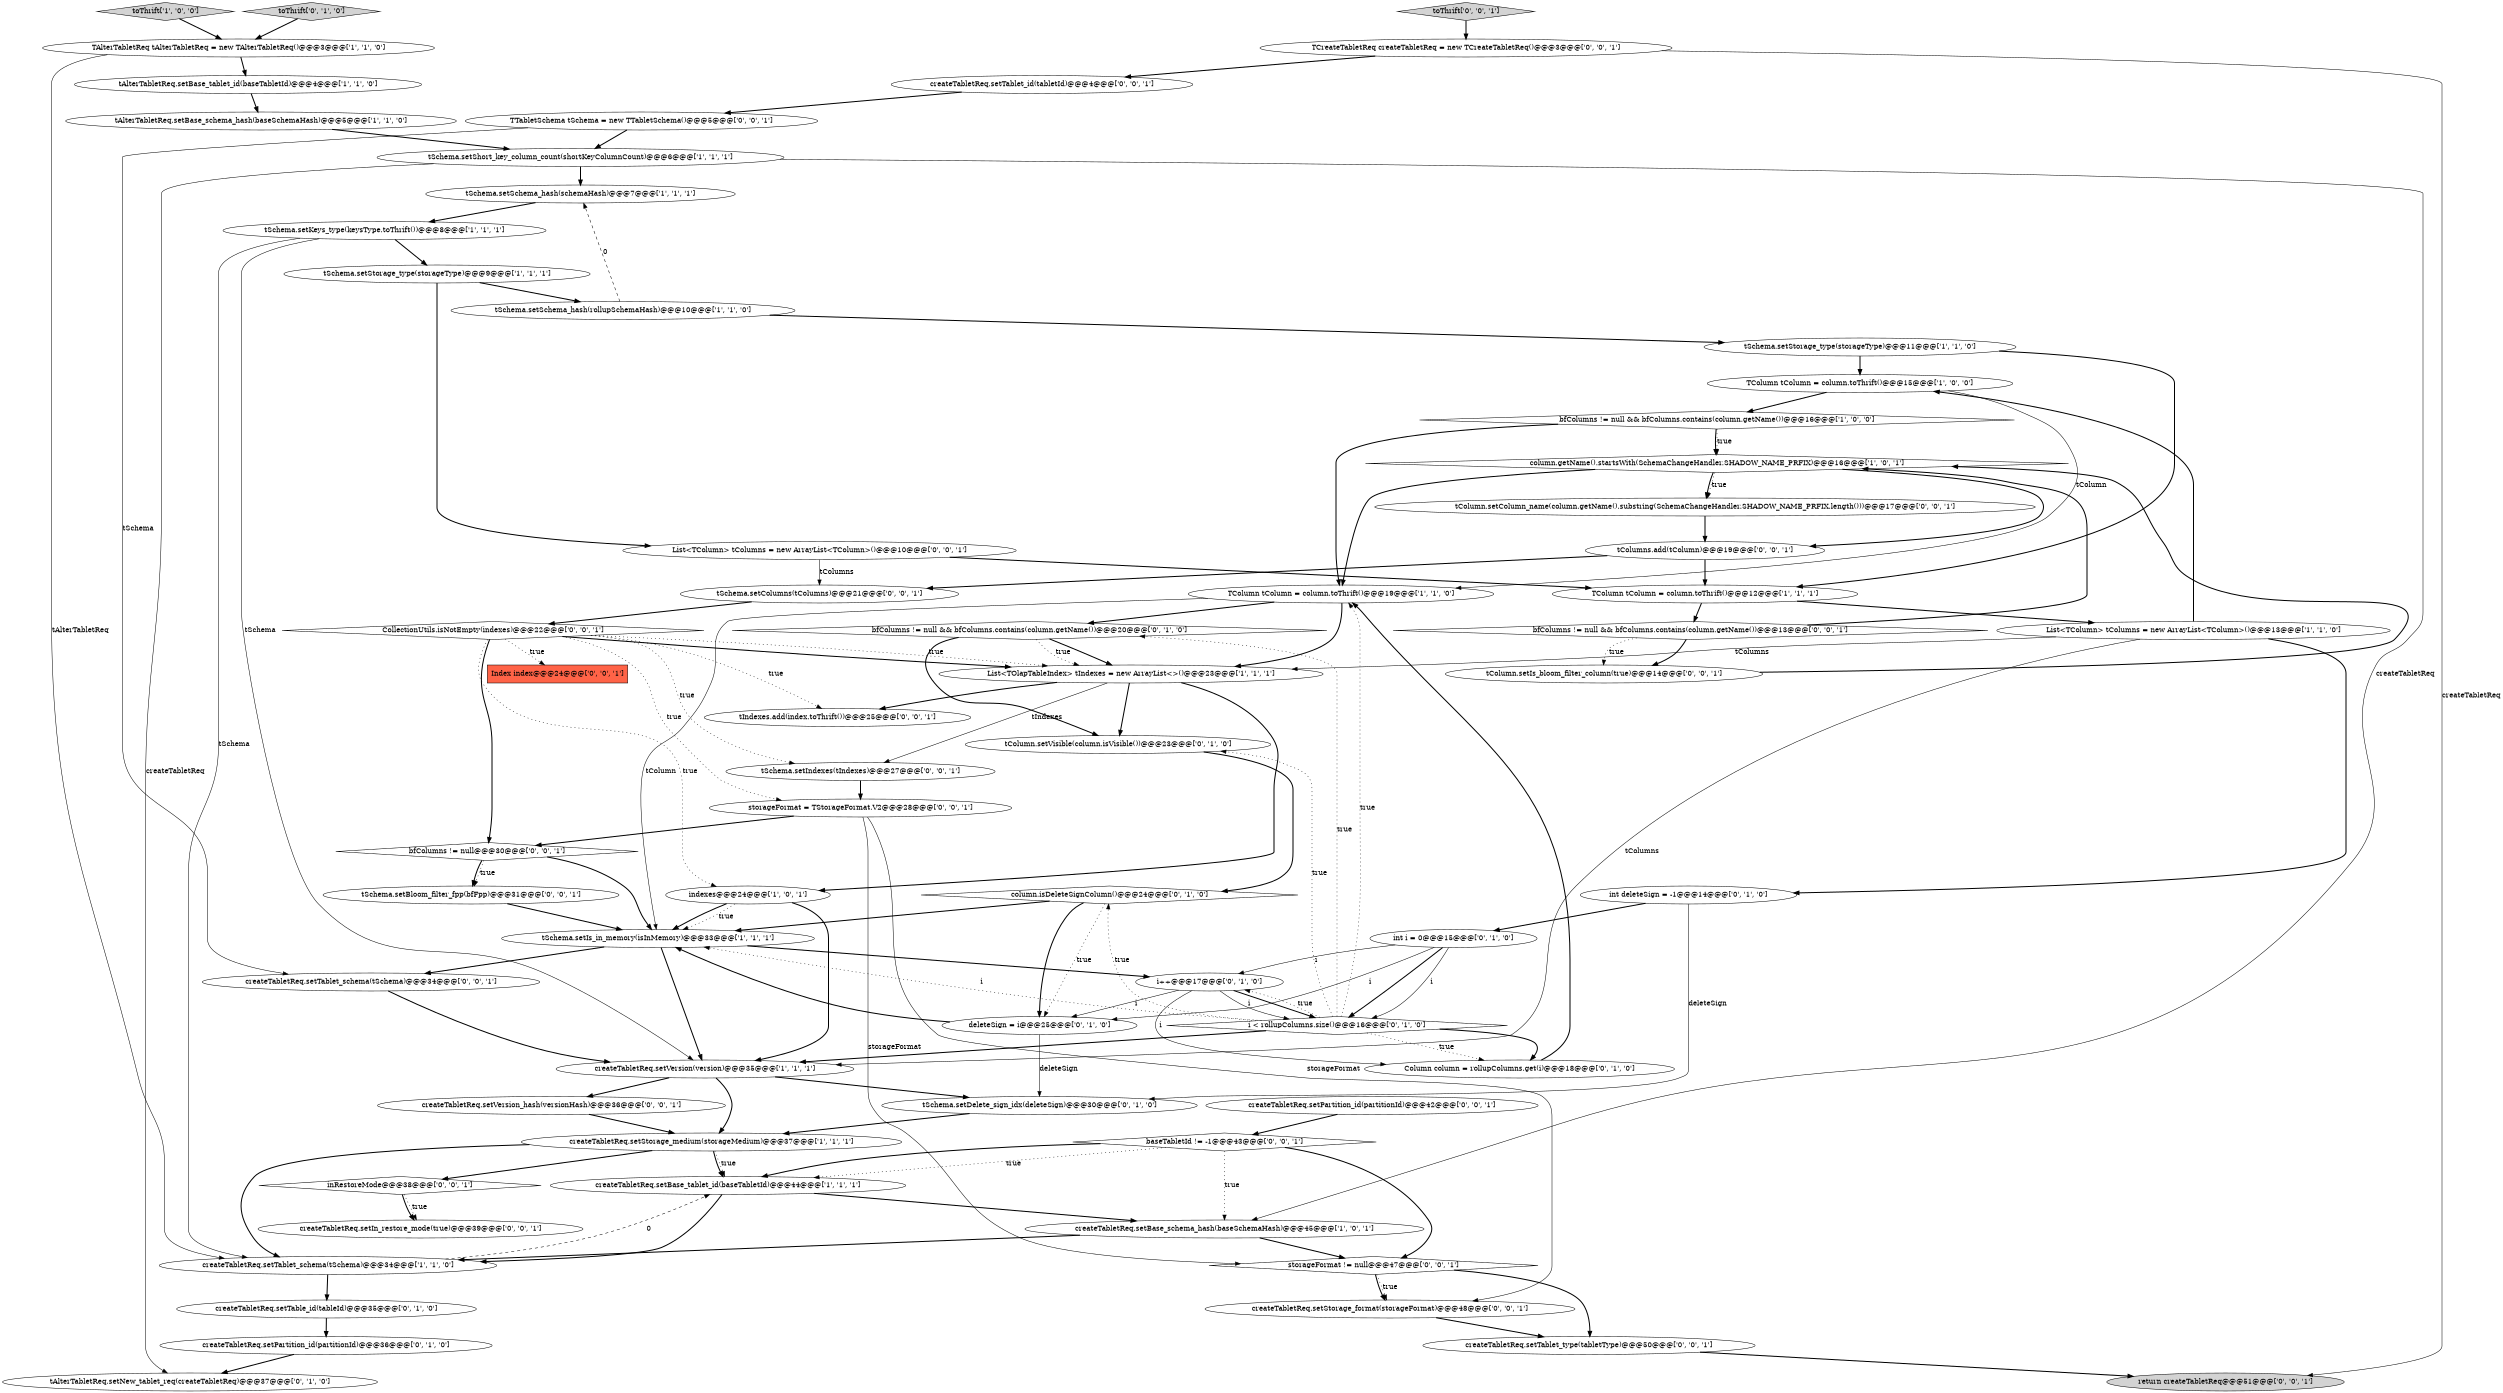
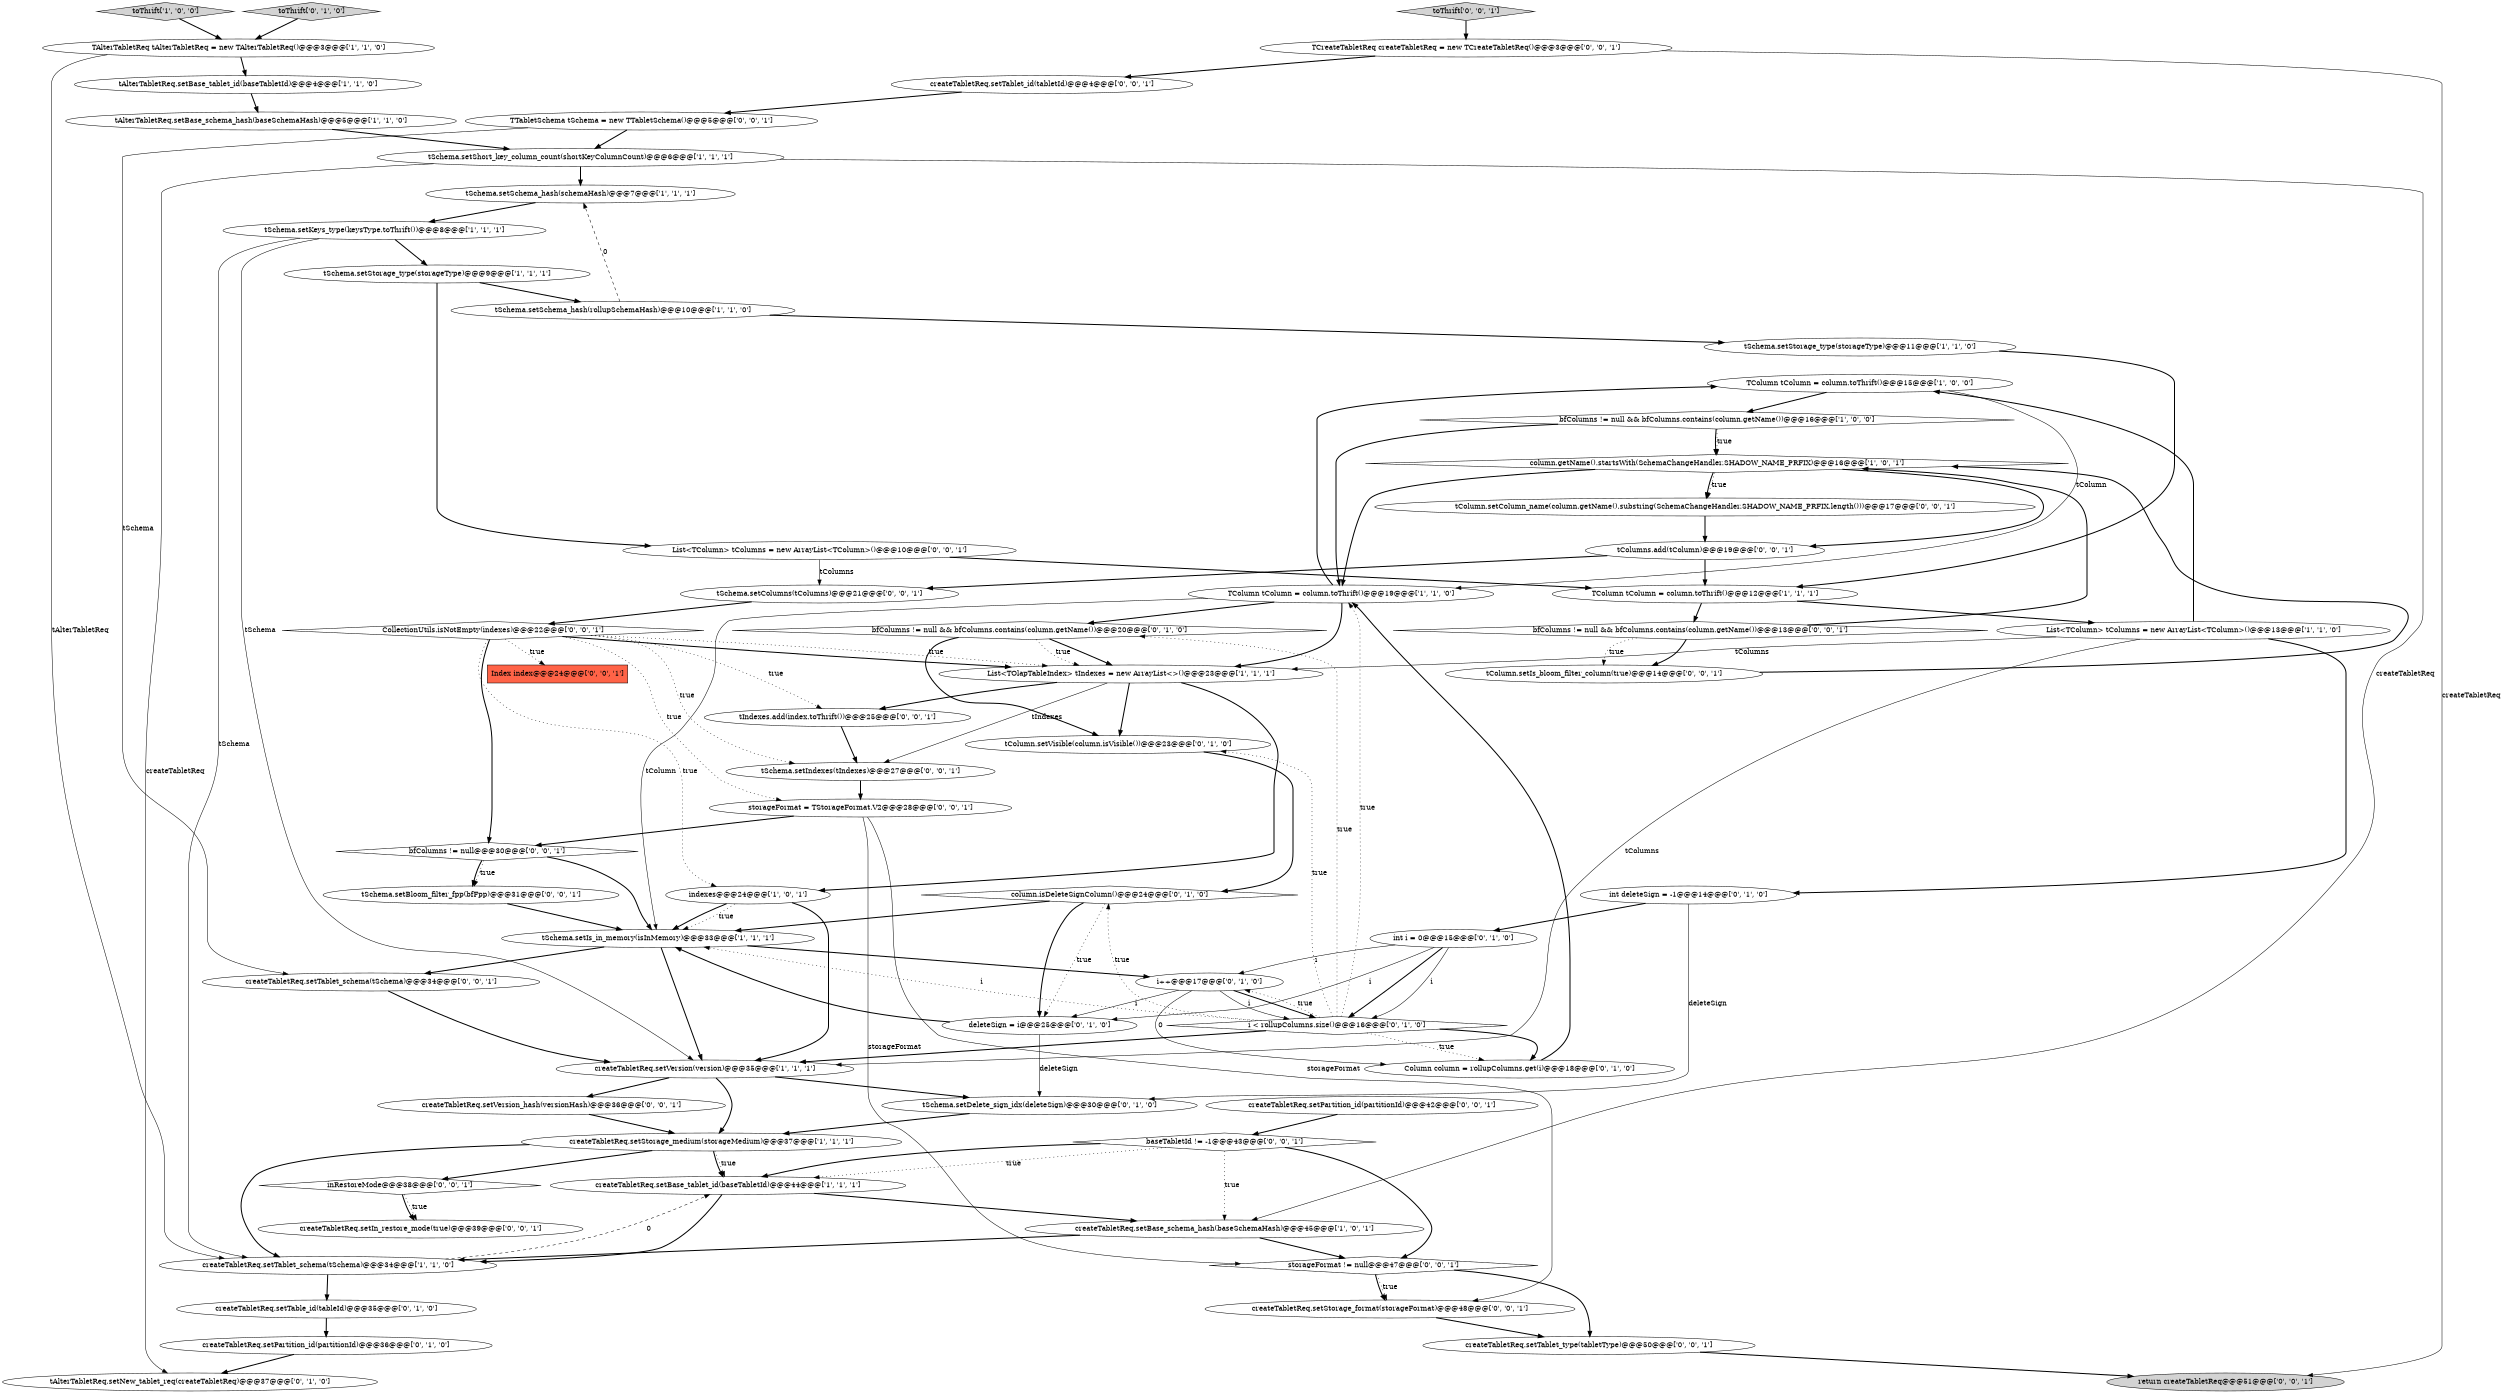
edge "tSchema.setStorage_type(storageType)@@@11@@@['1', '1', '0']" -> "TColumn tColumn = column.toThrift()@@@15@@@['1', '0', '0']": now "TColumn tColumn = column.toThrift()@@@19@@@['1', '1', '0']" -> "TColumn tColumn = column.toThrift()@@@15@@@['1', '0', '0']"
edge "tIndexes.add(index.toThrift())@@@25@@@['0', '0', '1']" -> "tSchema.setIndexes(tIndexes)@@@27@@@['0', '0', '1']": added
edge "i++@@@17@@@['0', '1', '0']" -> "Column column = rollupColumns.get(i)@@@18@@@['0', '1', '0']": label "i" -> "0"
